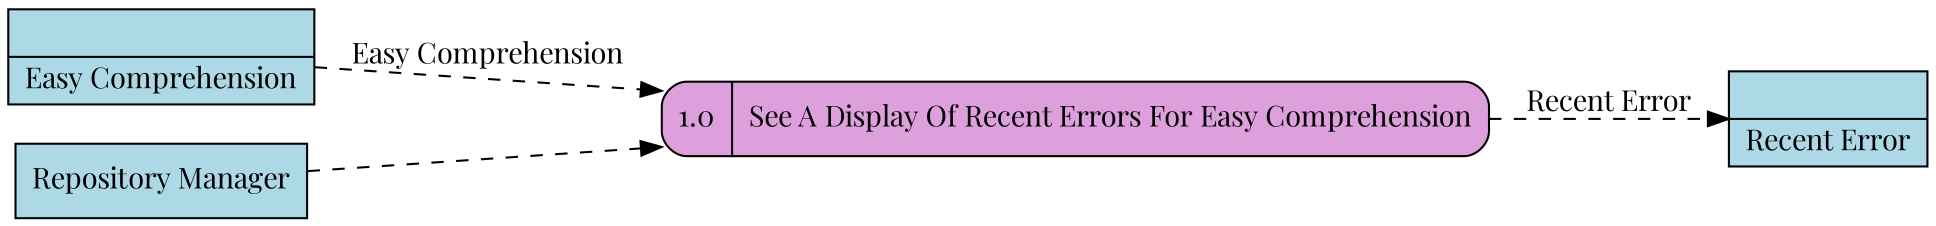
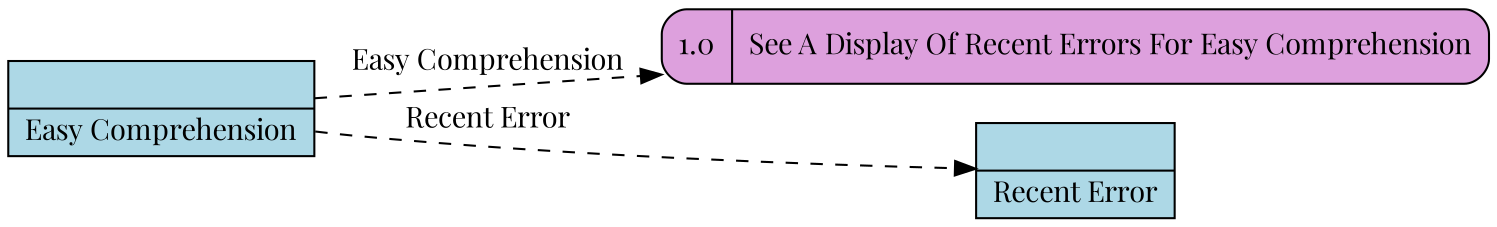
edge "1.0" -> "Recent Error": now "Easy Comprehension" -> "Recent Error"
node "Repository Manager": removed
